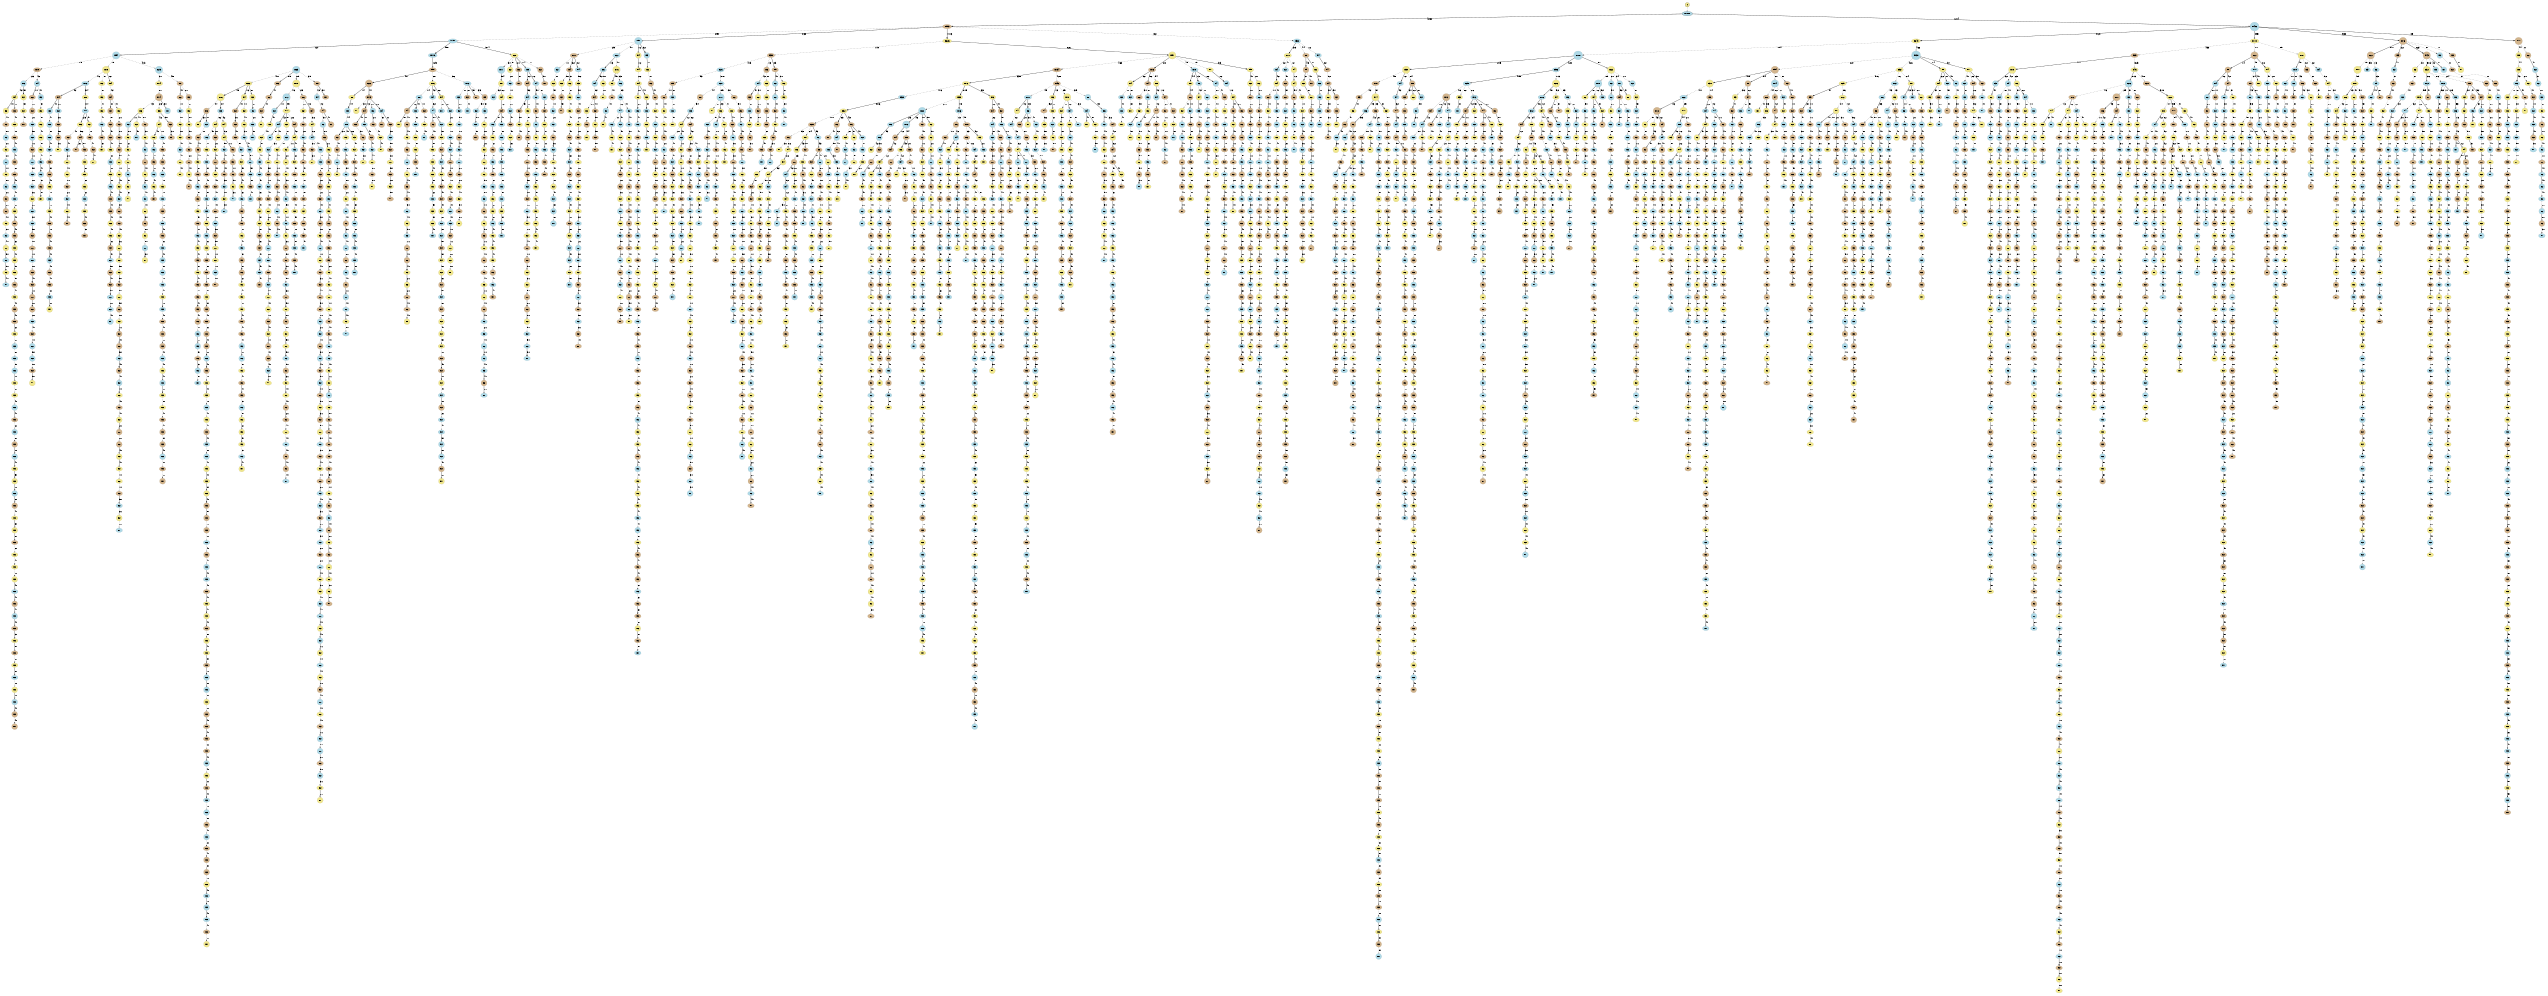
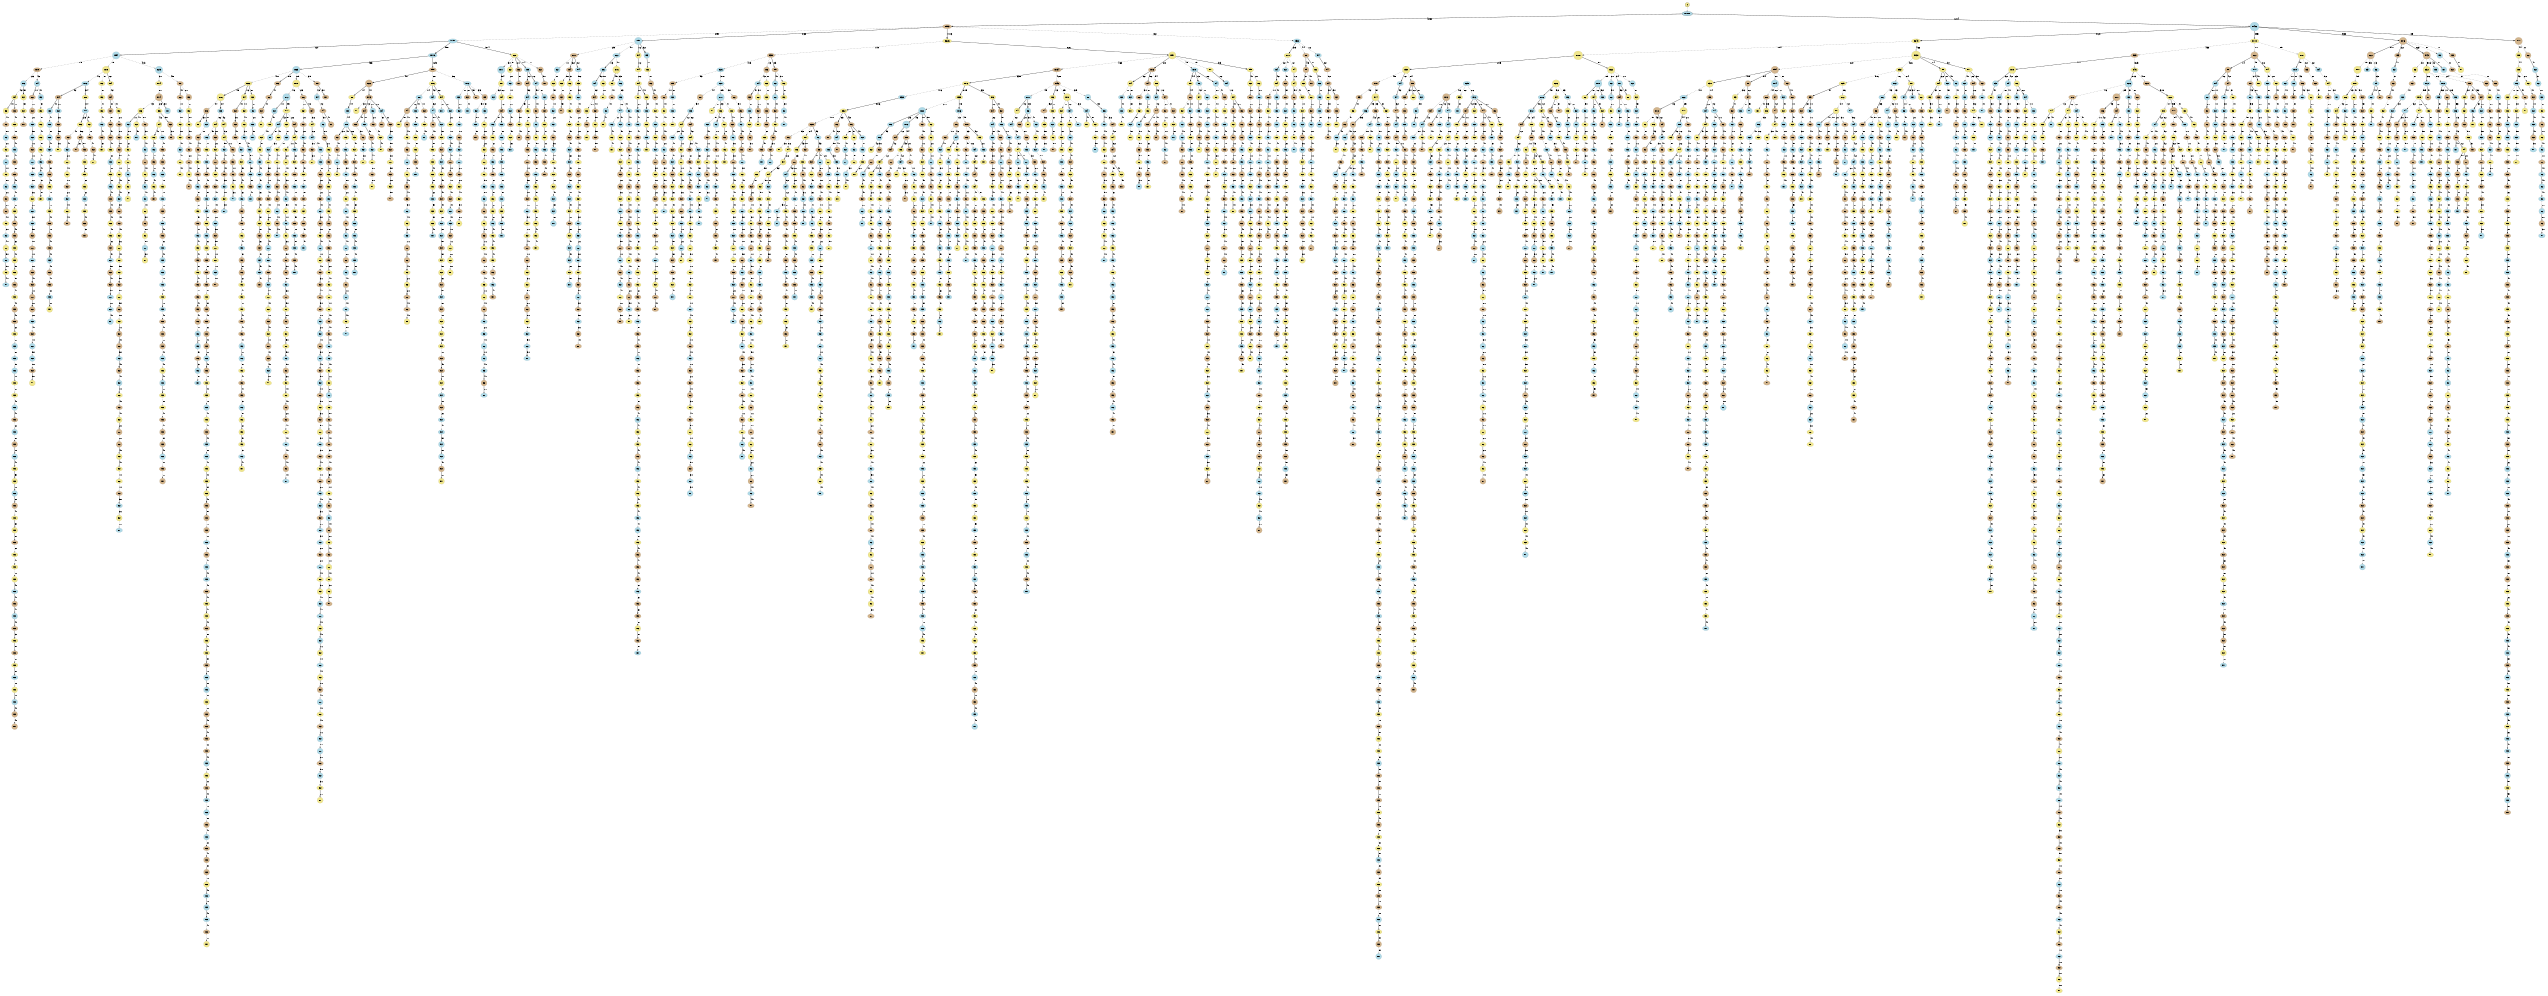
node "#108": fillcolor lightblue -> khaki
node "#130": fillcolor lightblue -> khaki
edge "#116" -> "#63": added, label "4:33"
node "#56": removed
